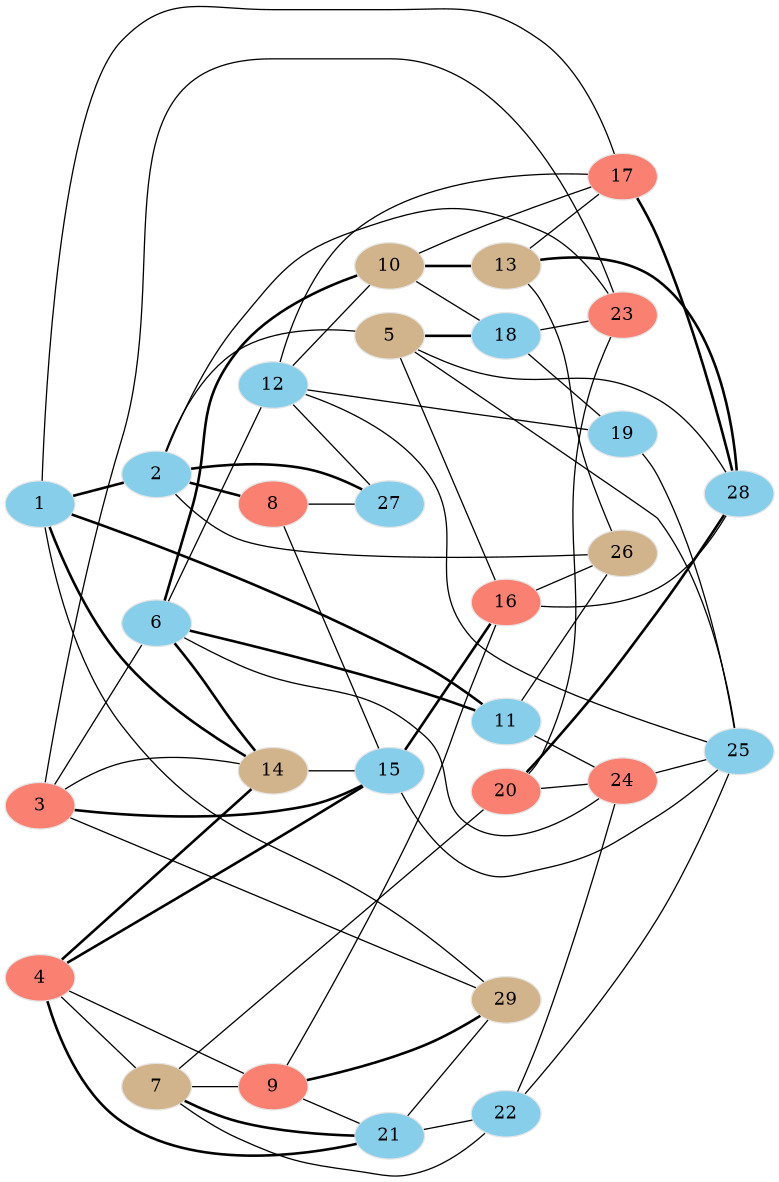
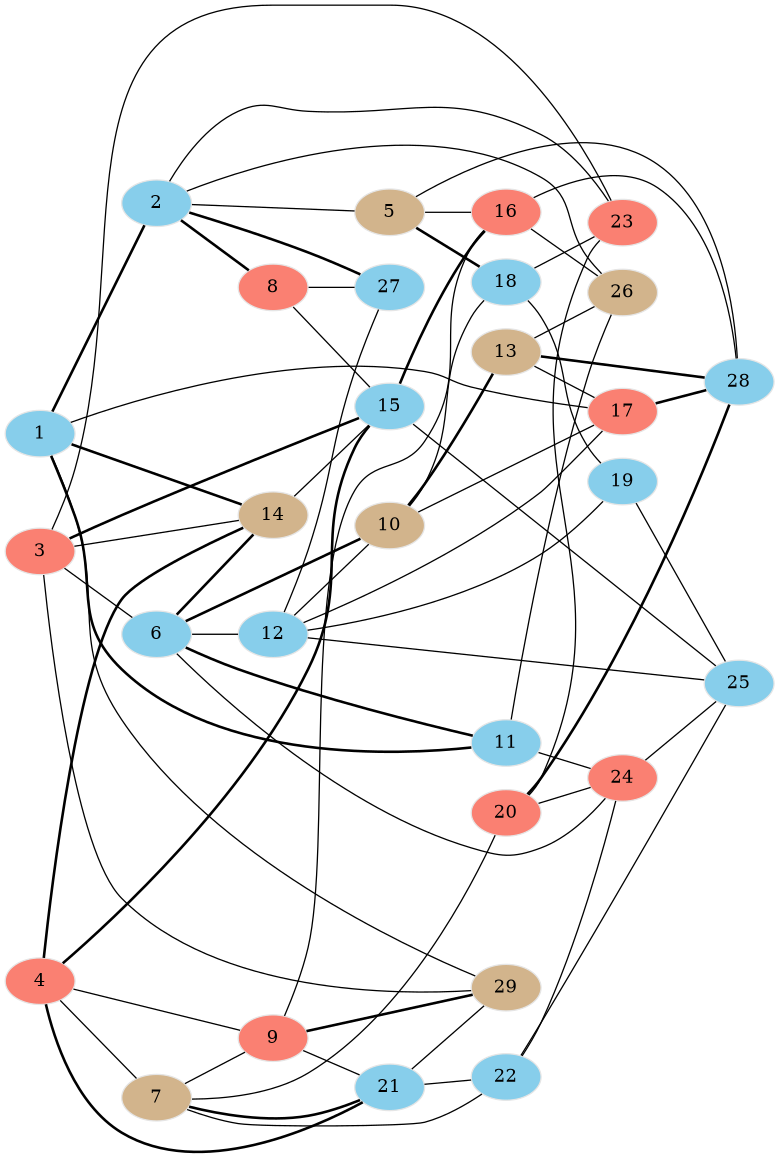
edge "5" -- "25": removed
